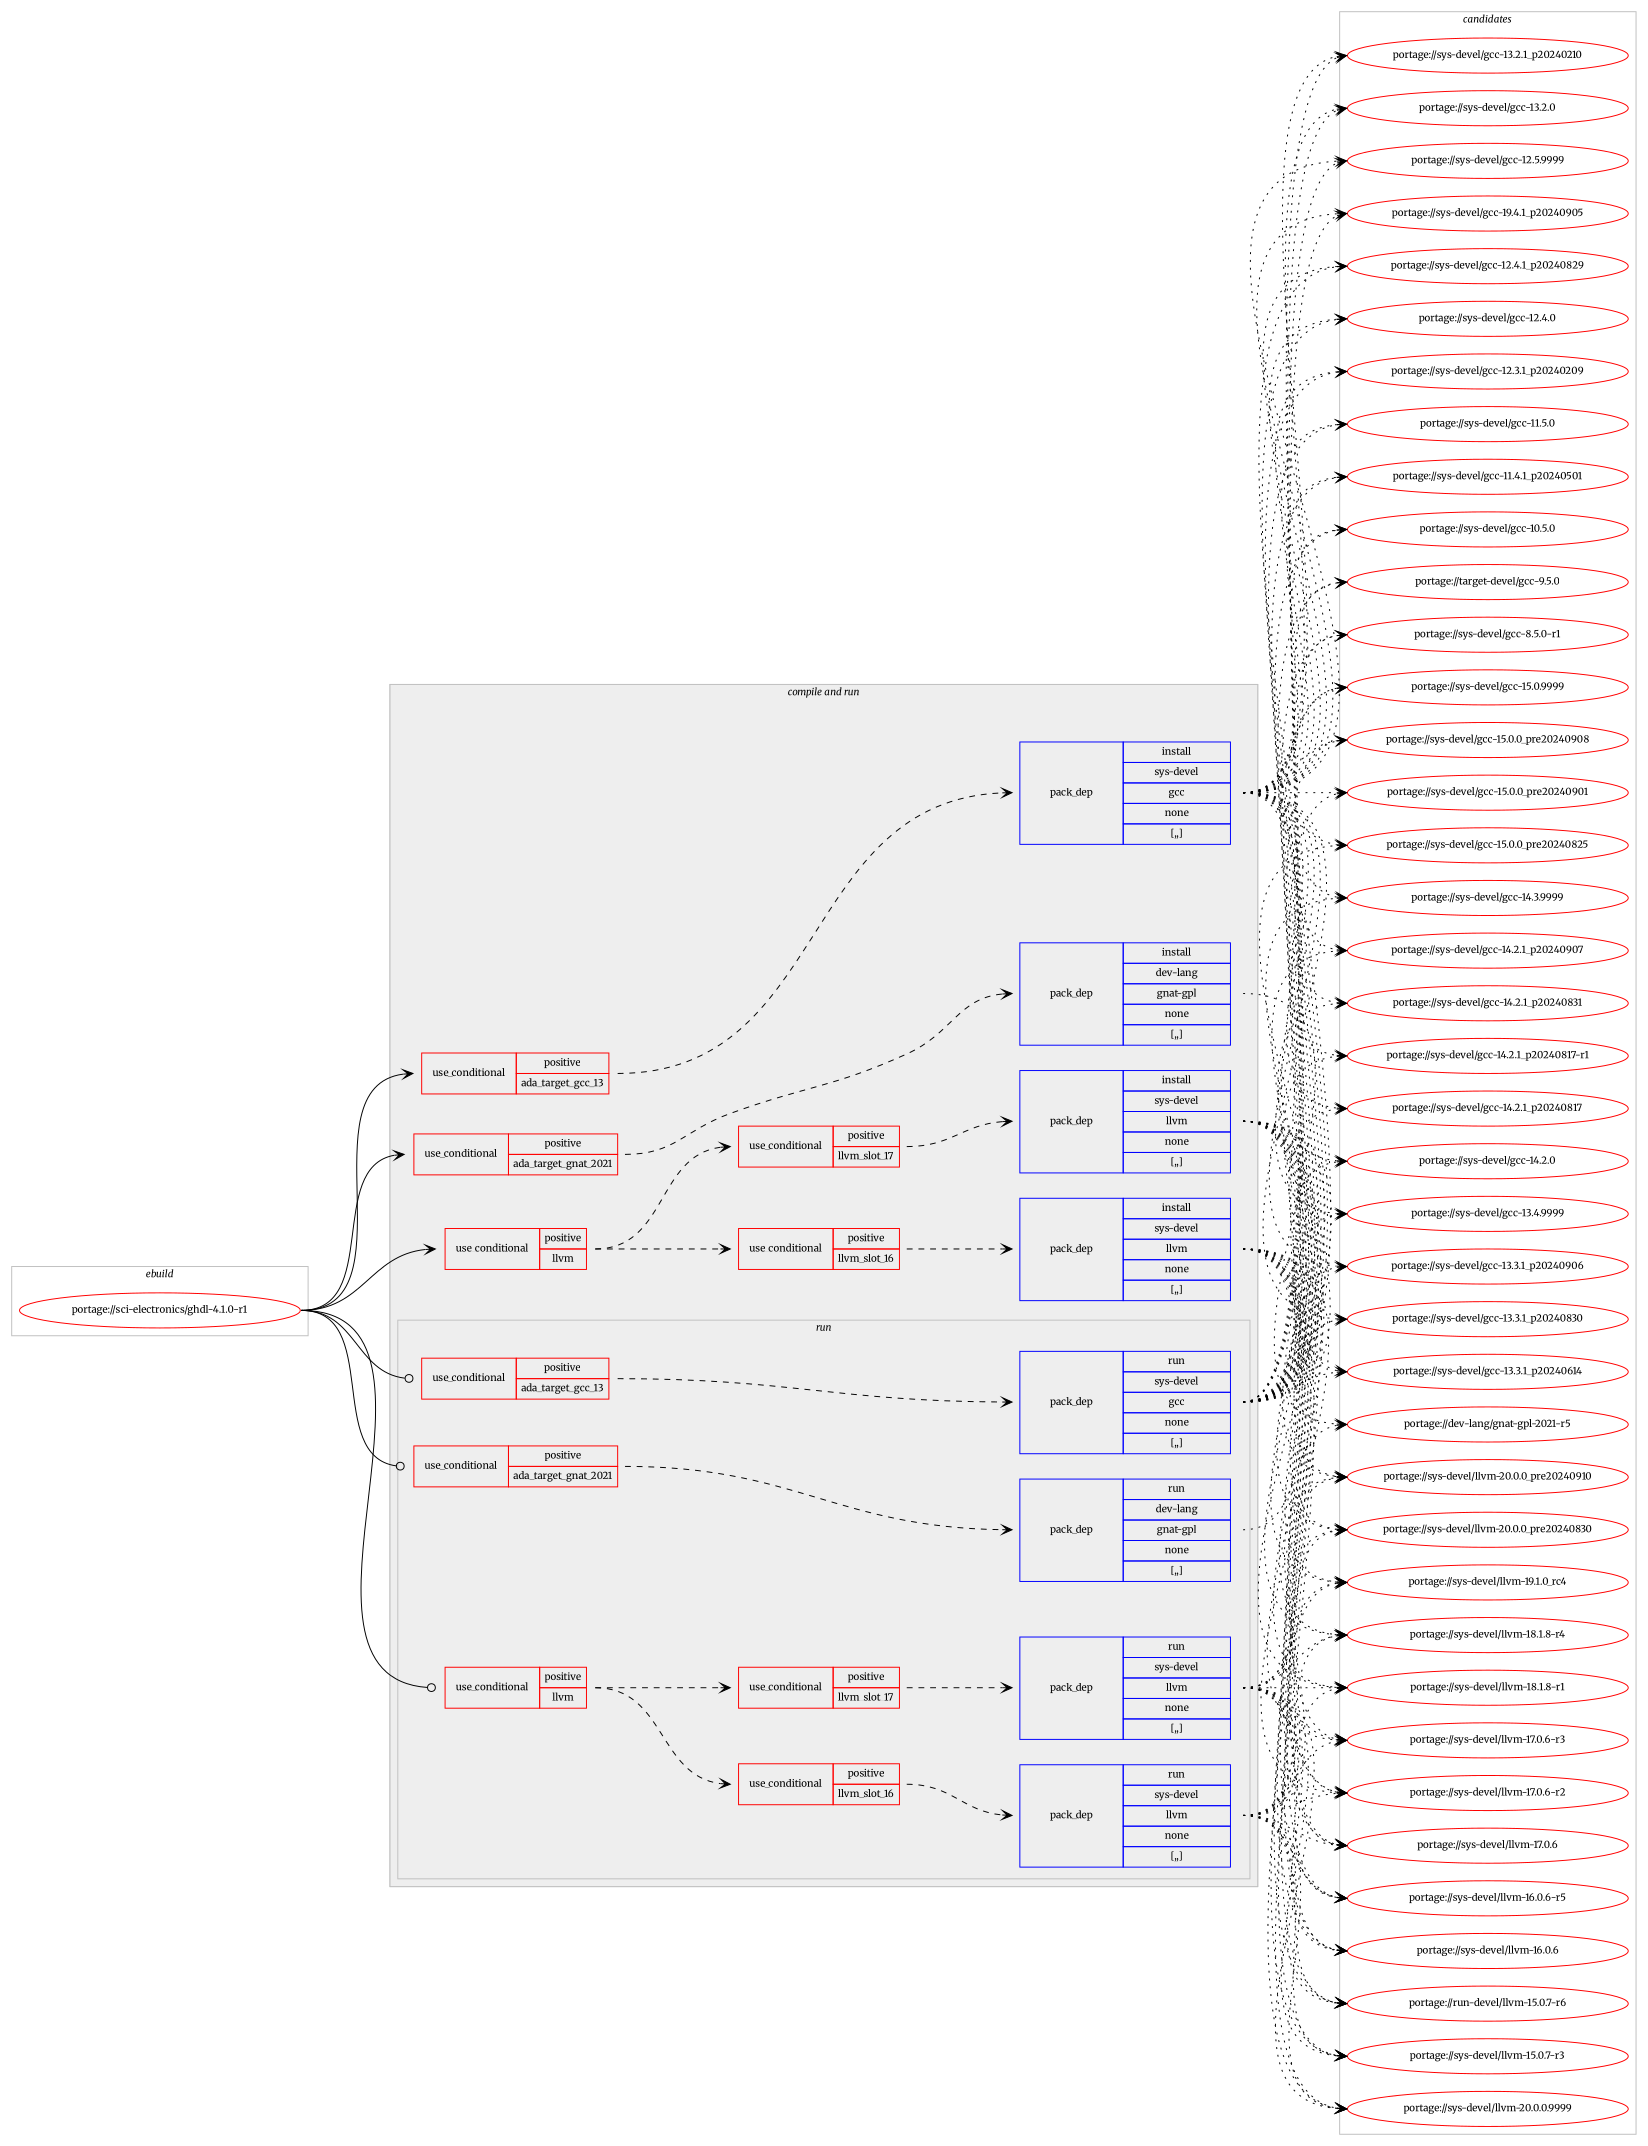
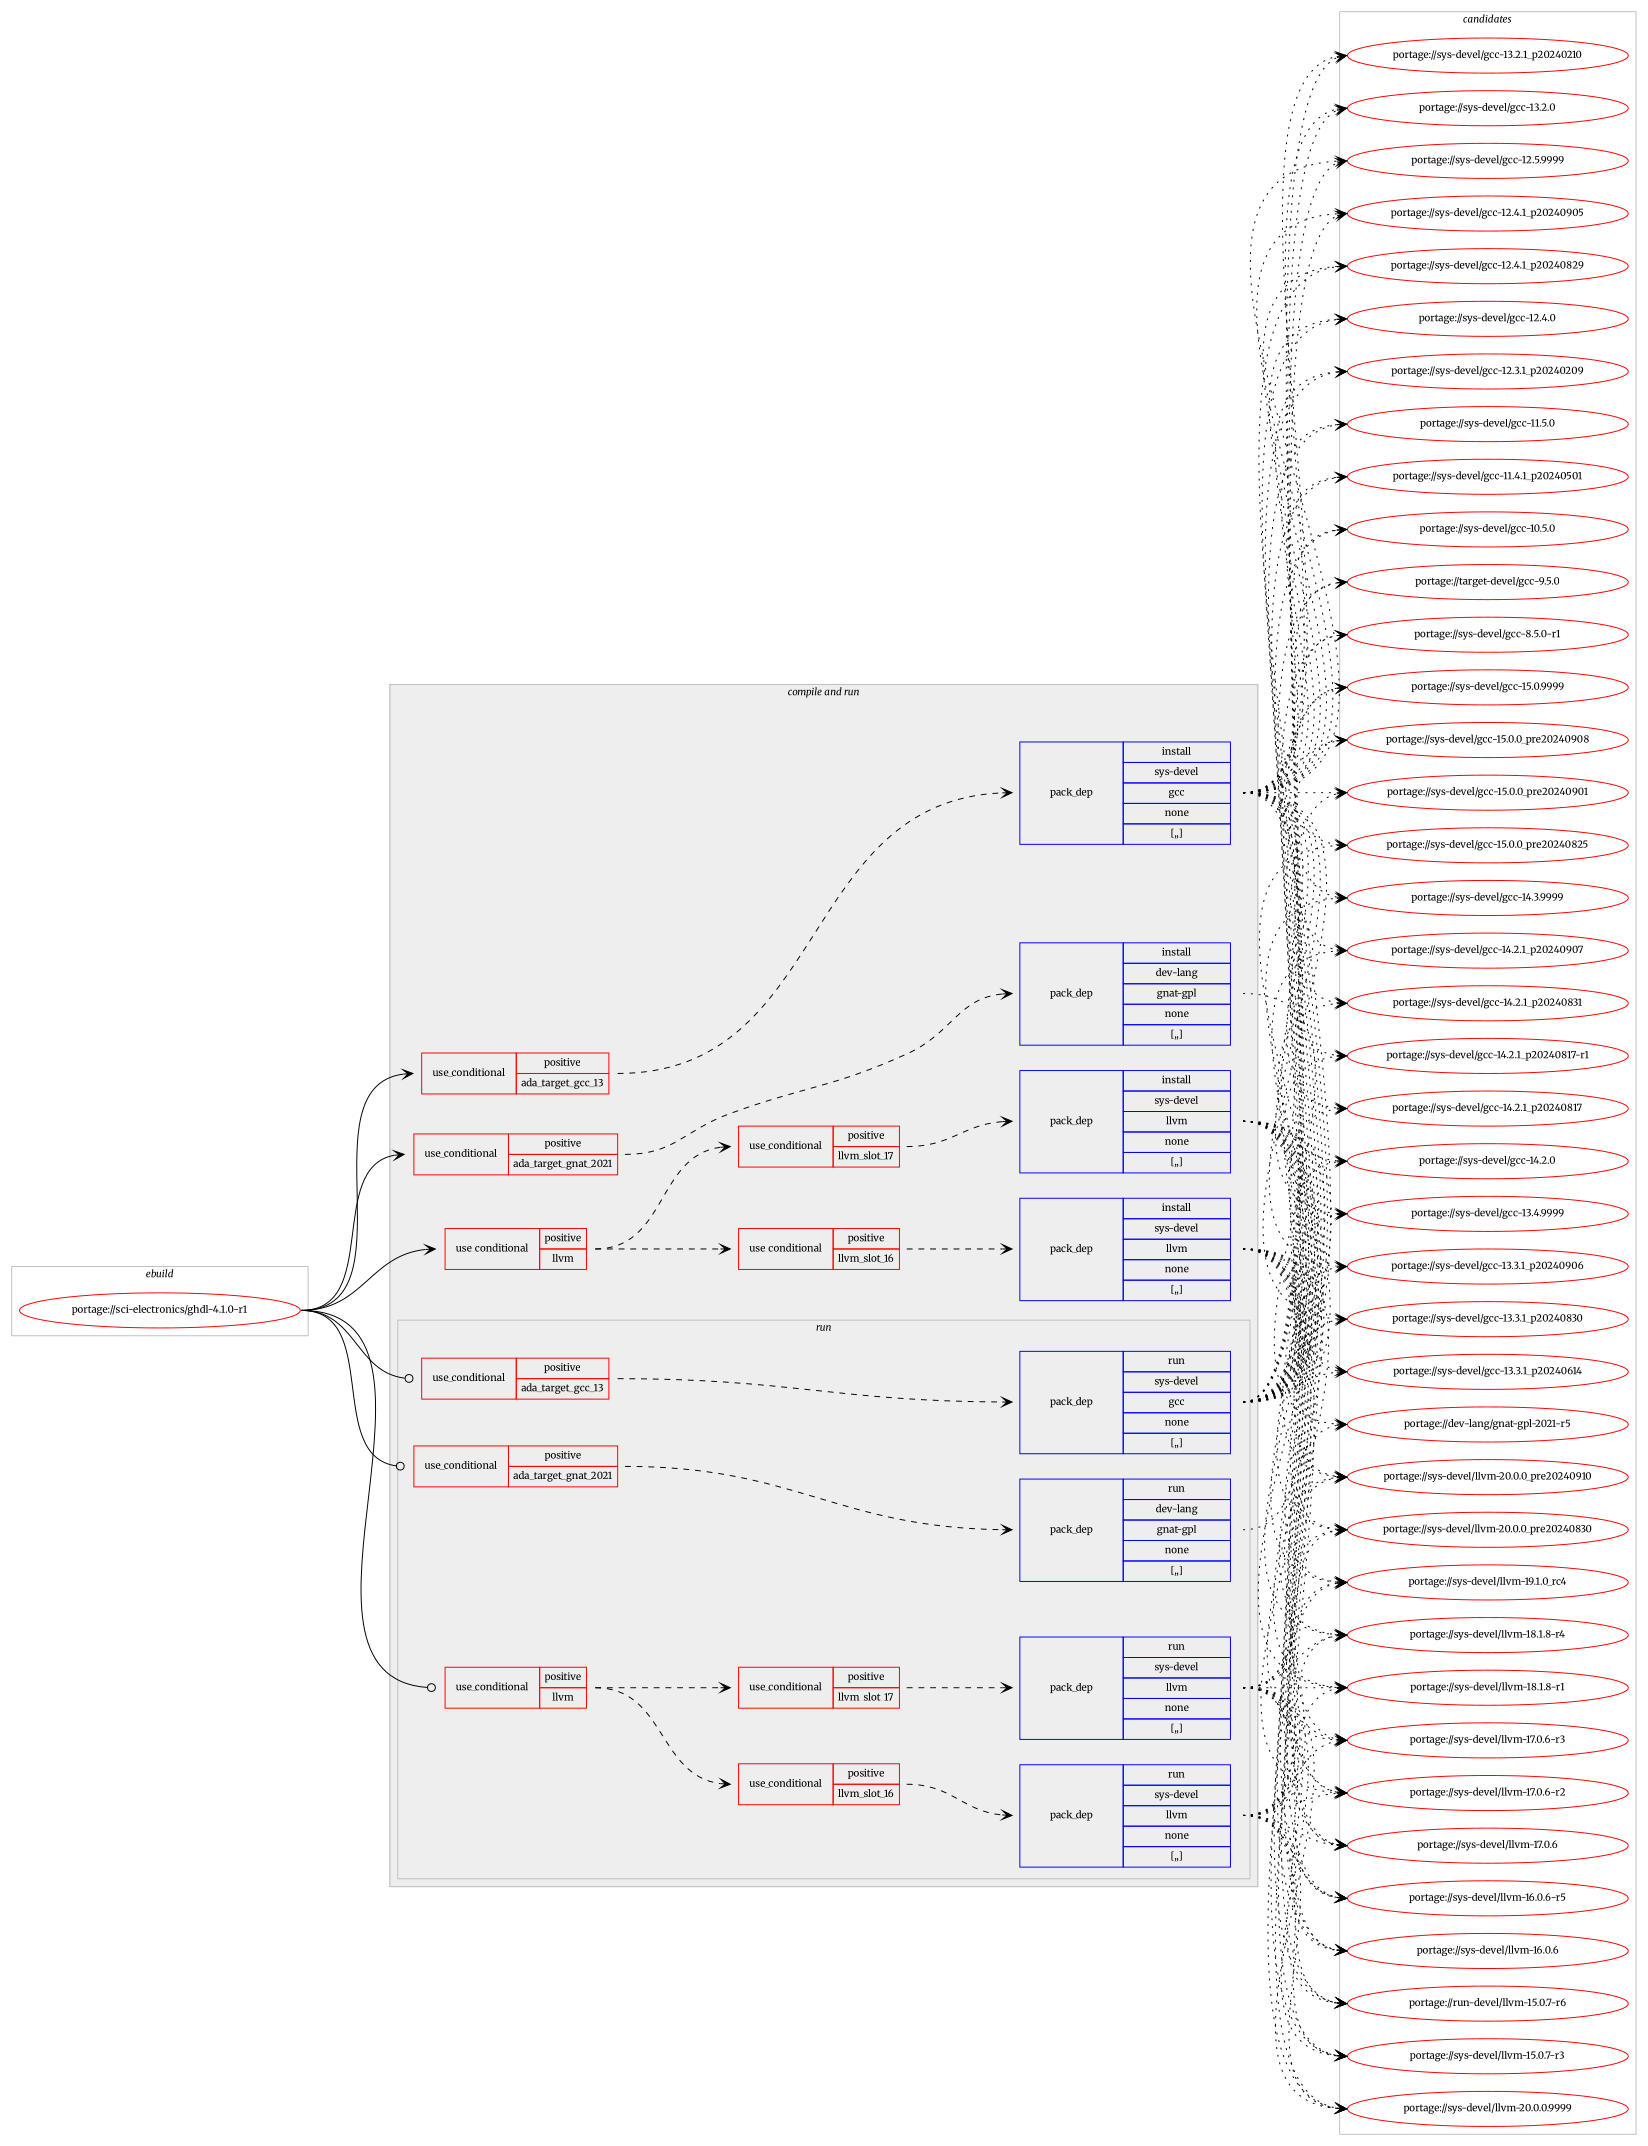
node "portage://sys-devel/gcc-19.4.1_p20240905": label "portage://sys-devel/gcc-19.4.1_p20240905" -> "portage://sys-devel/gcc-12.4.1_p20240905"
